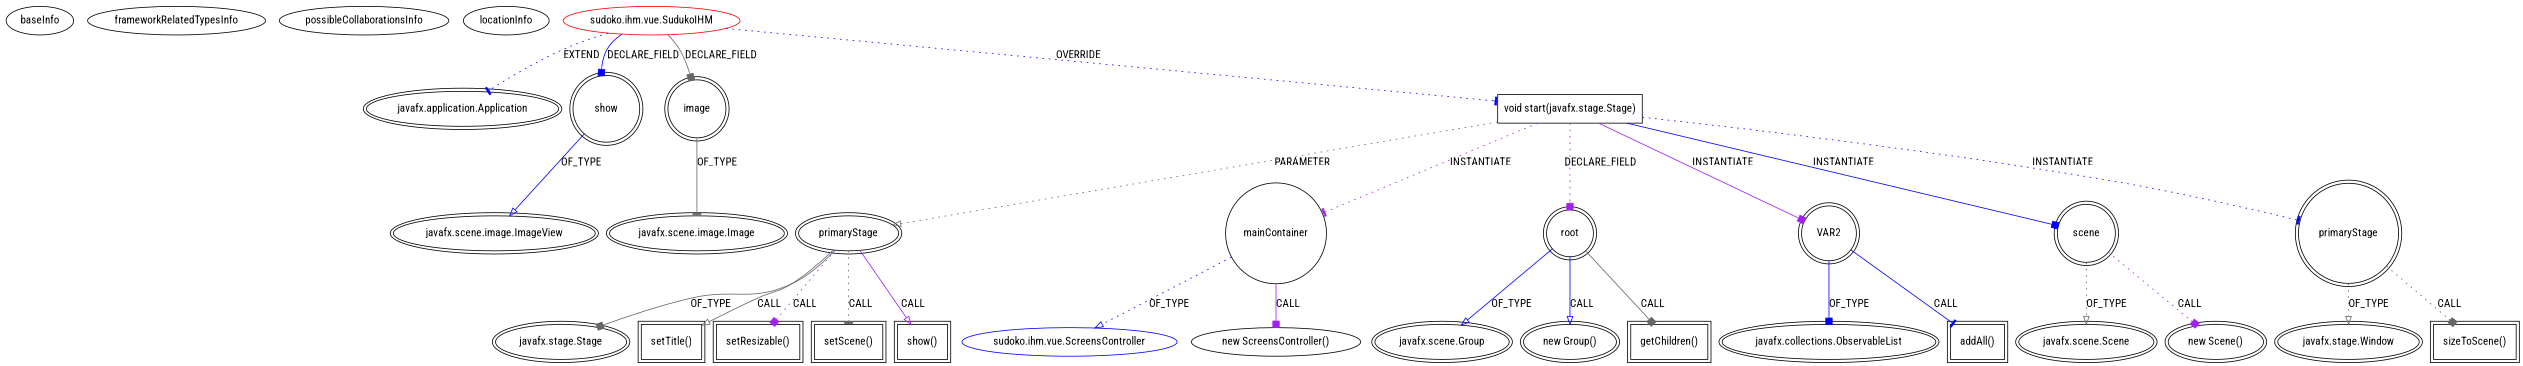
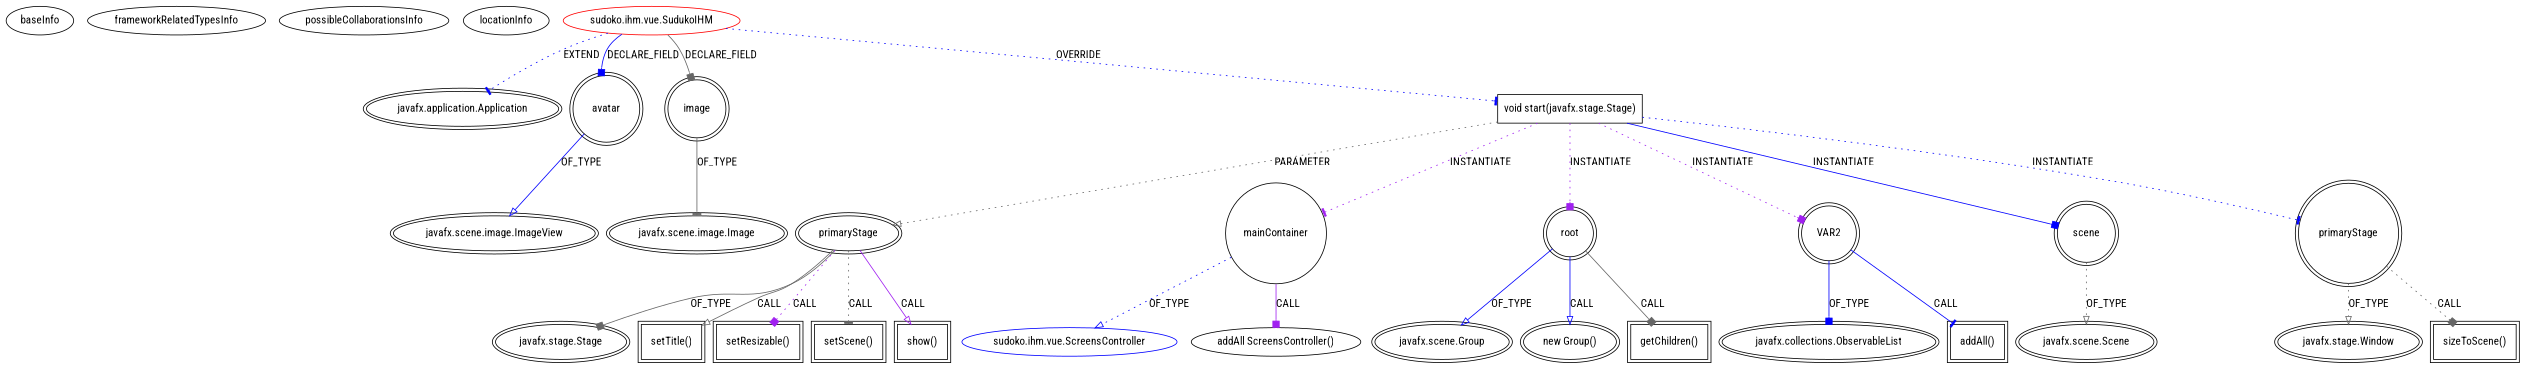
node "show": label "show" -> "avatar"
edge "void start(javafx.stage.Stage)" -> "root": label "DECLARE_FIELD" -> "INSTANTIATE"
edge "void start(javafx.stage.Stage)" -> "VAR2": style solid -> dotted
node "new ScreensController()": label "new ScreensController()" -> "addAll ScreensController()"
node "new Scene()": removed
